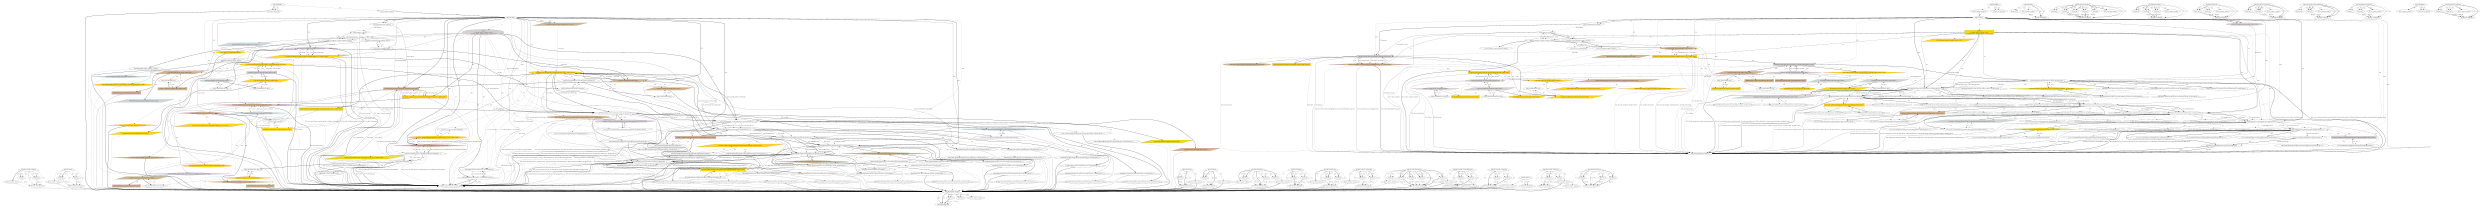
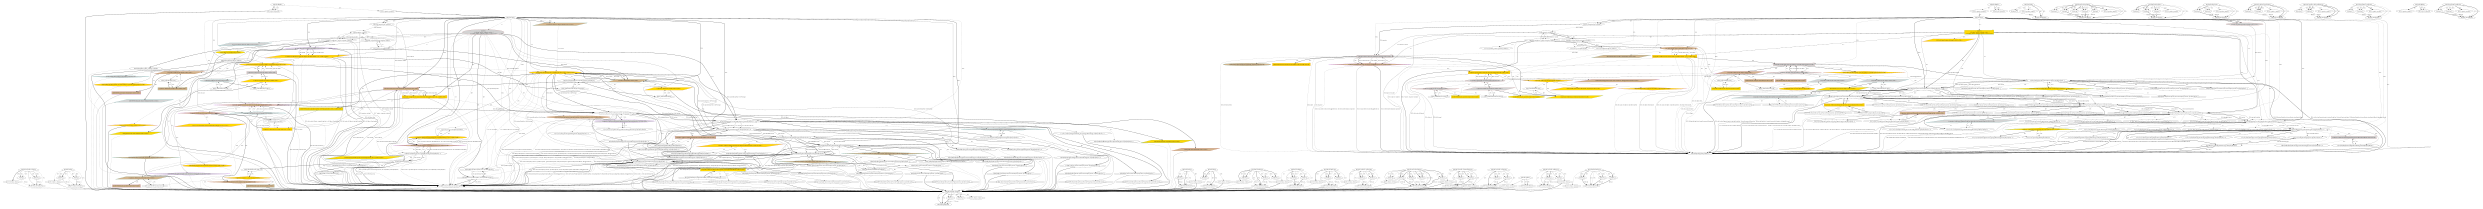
node "<(<operator>.fieldAccess,v8::Null)<SUB>5</SUB>>": fillcolor tan -> gold
